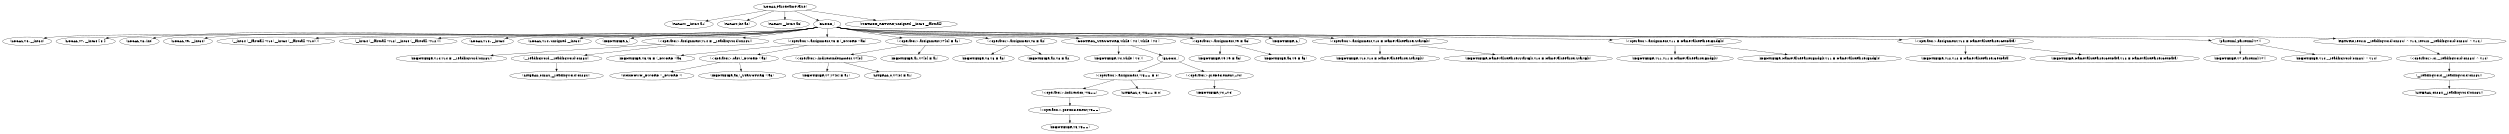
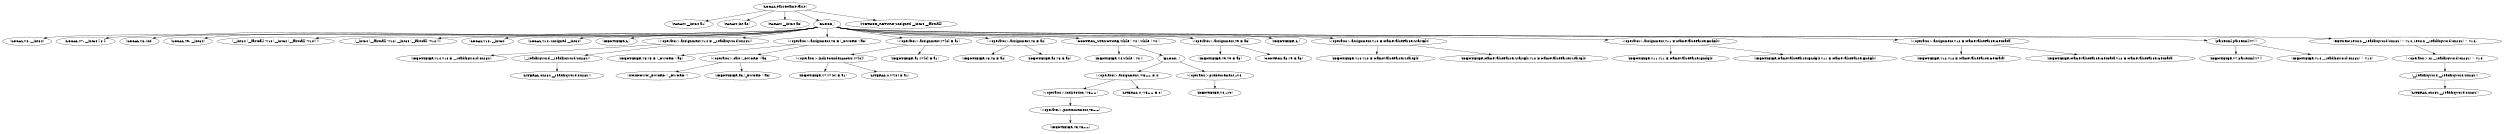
node "(IDENTIFIER,a3,v9 = a3)": label "(IDENTIFIER,a3,v9 = a3)" -> "(CONTROL,a3,v9 = a3)"
node "(IDENTIFIER,a3,(_STRUCTURE *)a3)": label "(IDENTIFIER,a3,(_STRUCTURE *)a3)" -> "(IDENTIFIER,a3,(_DWORD *)a3)"
